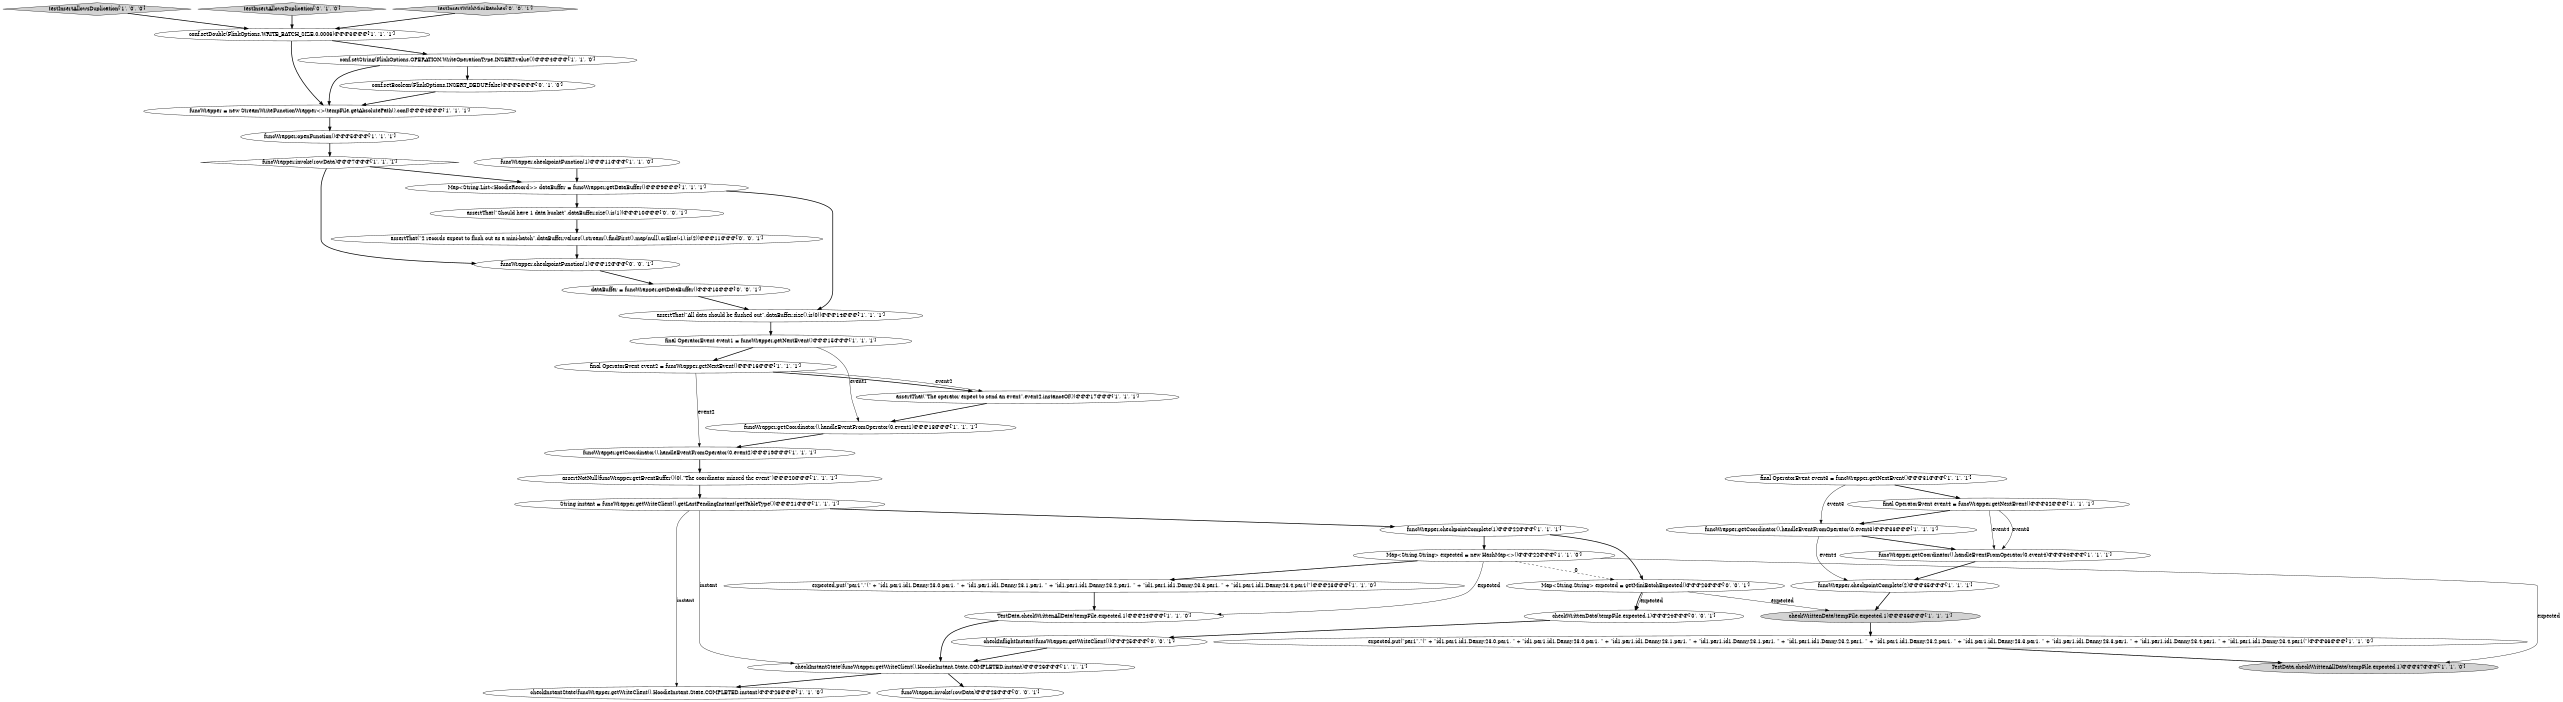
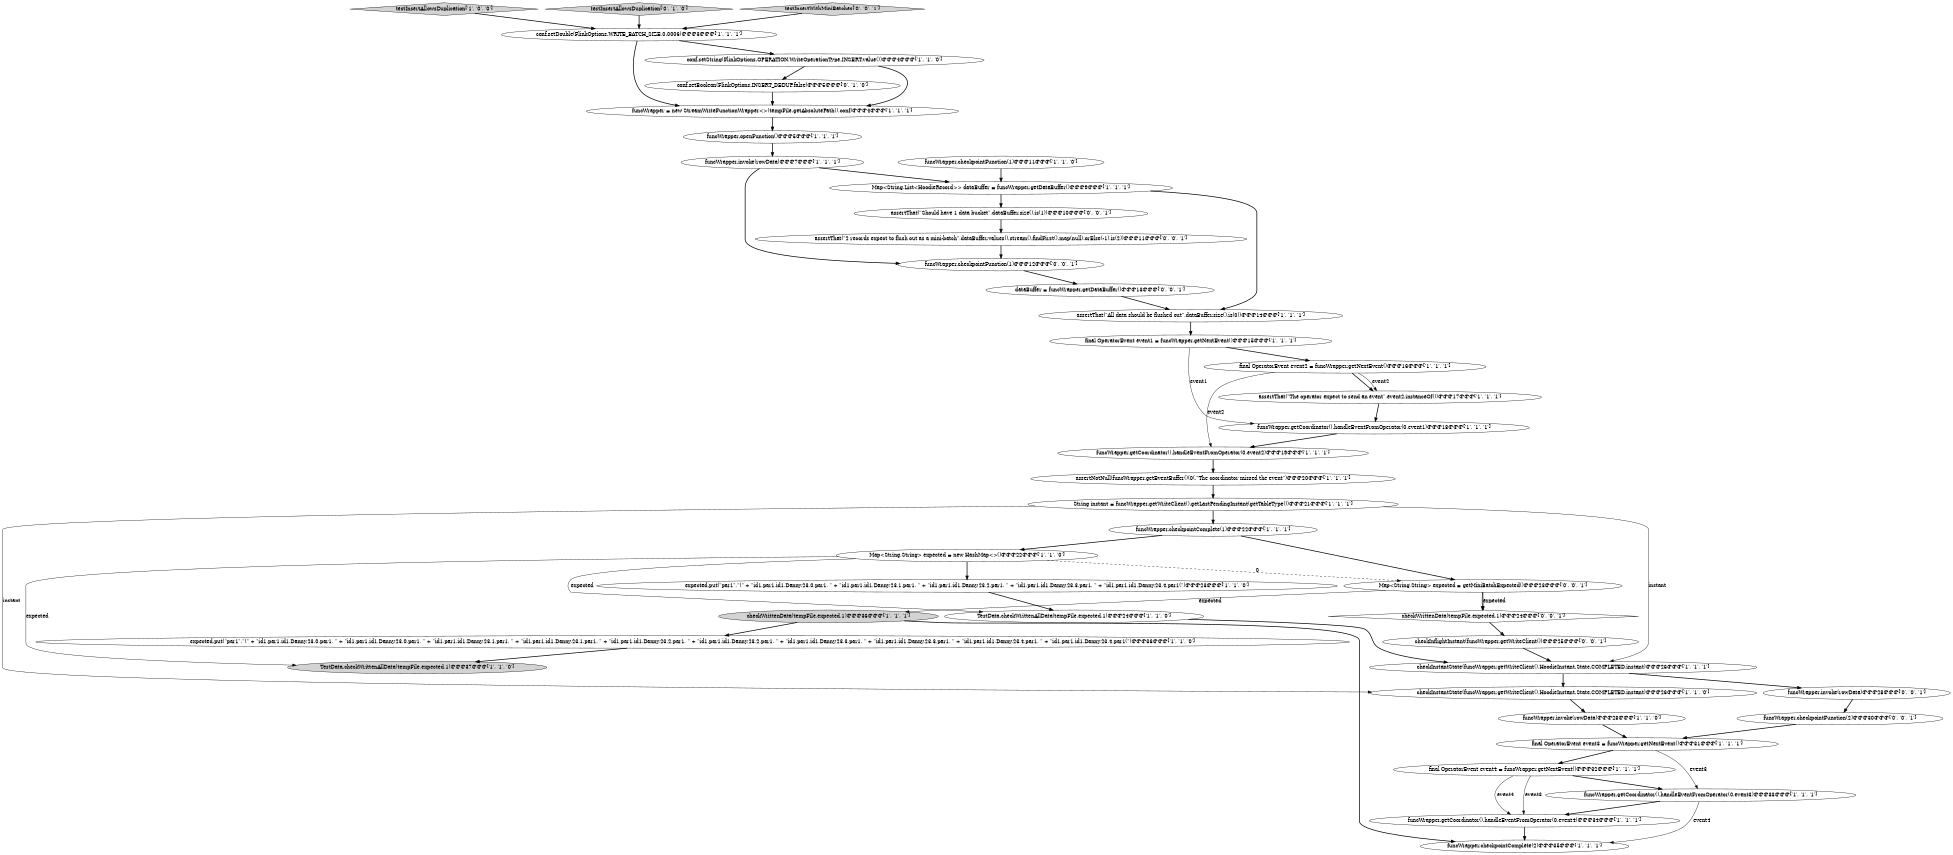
node "funcWrapper.invoke(rowData)@@@7@@@['1', '1', '1']": shape diamond -> ellipse
edge "funcWrapper.checkpointComplete(2)@@@35@@@['1', '1', '1']" -> "checkWrittenData(tempFile,expected,1)@@@36@@@['1', '1', '1']": reversed
node "checkWrittenData(tempFile,expected,1)@@@24@@@['0', '0', '1']": shape ellipse -> diamond
node "funcWrapper.invoke(rowData)@@@28@@@['1', '1', '0']": added
node "funcWrapper.checkpointFunction(2)@@@30@@@['0', '0', '1']": added
